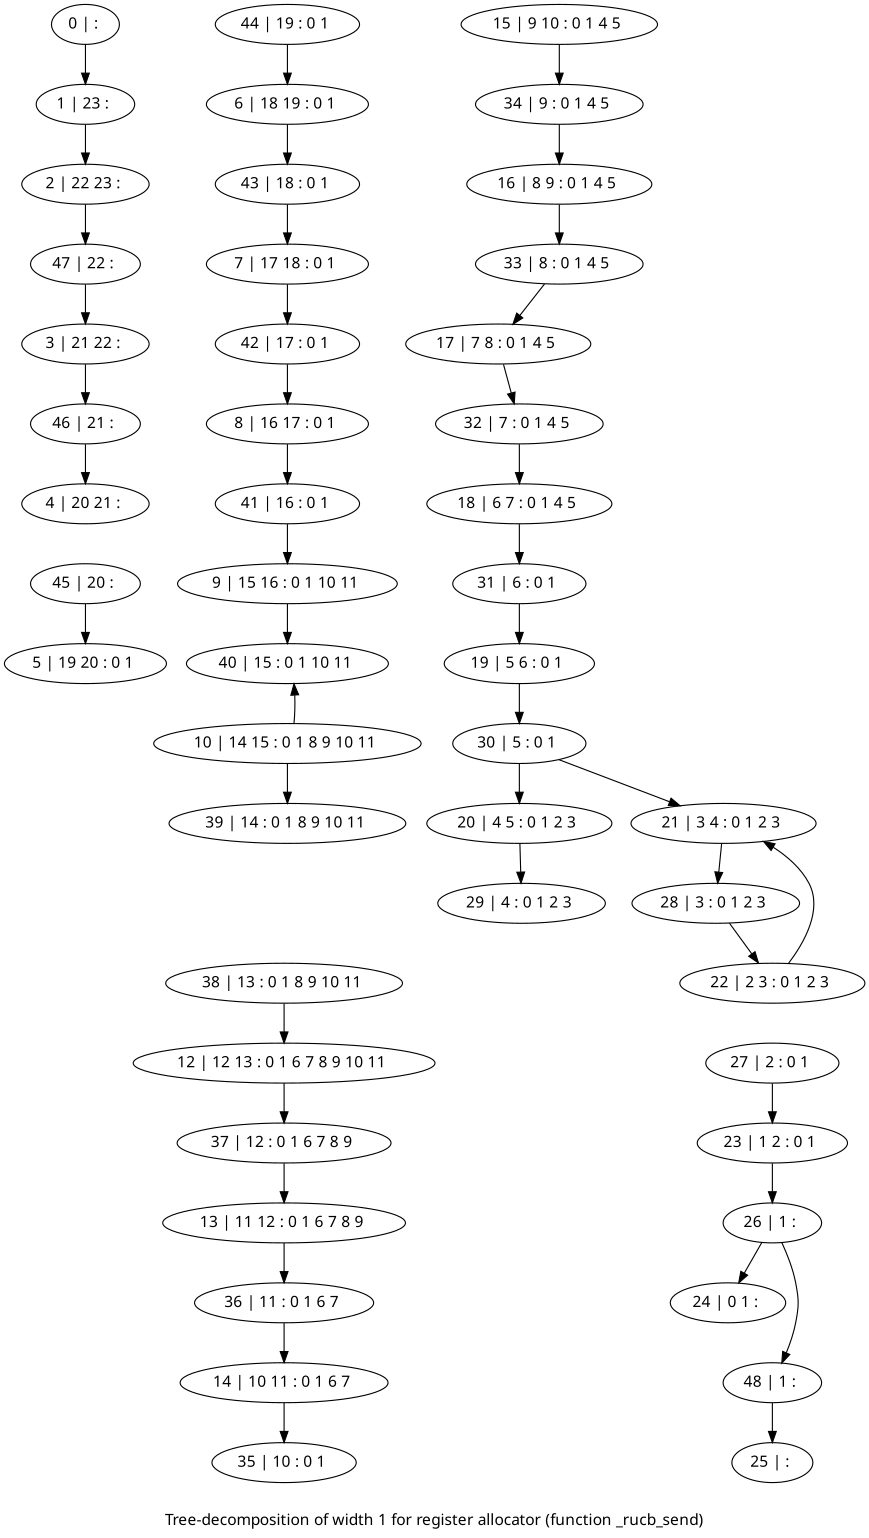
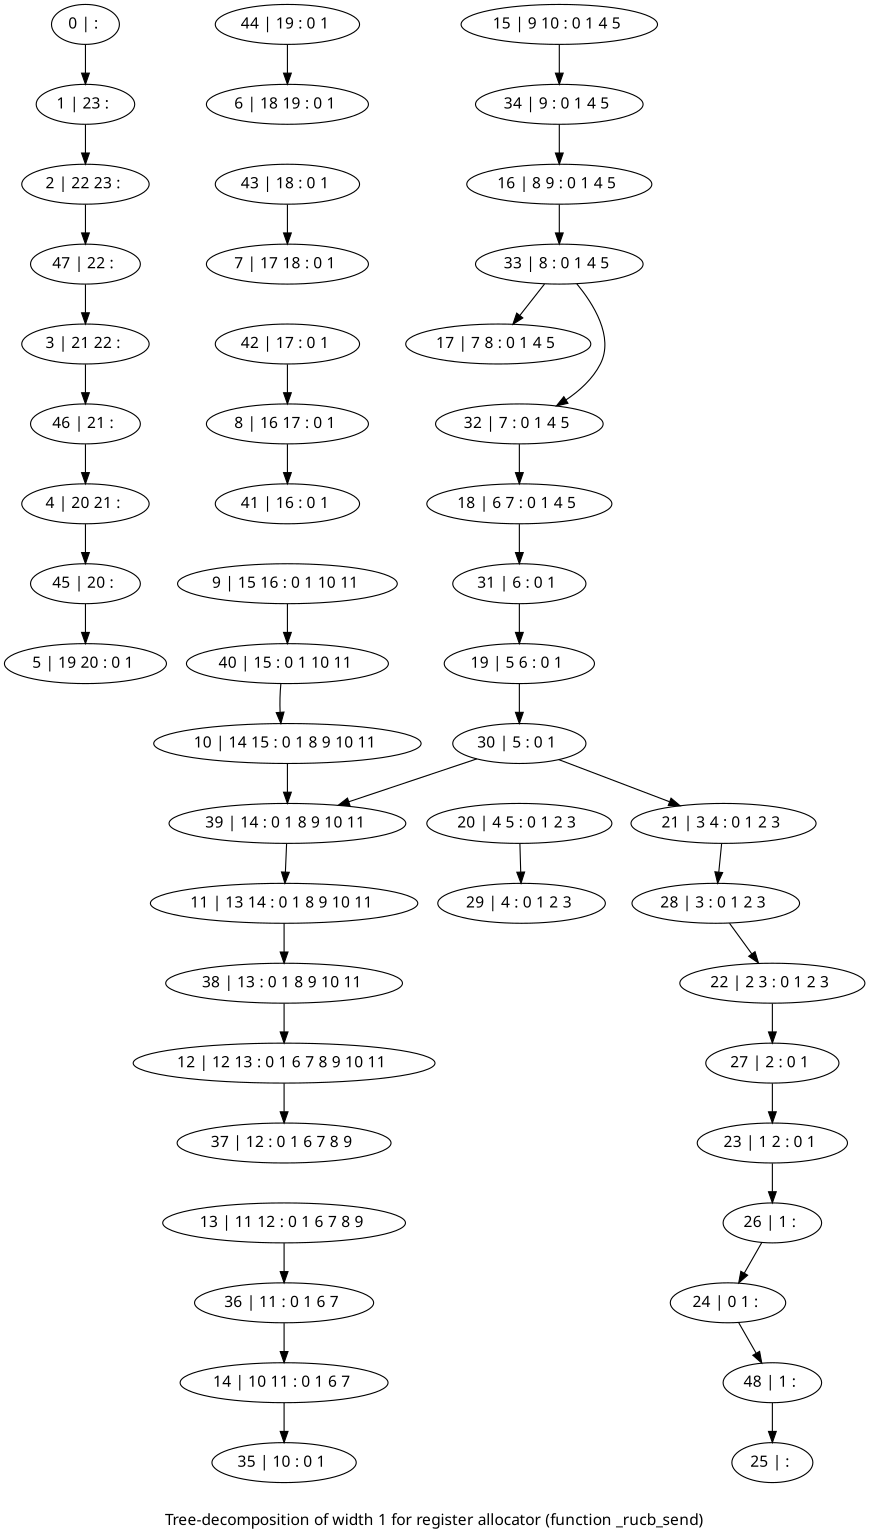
edge "6 | 18 19 : 0 1" -> "43 | 18 : 0 1": removed
edge "7 | 17 18 : 0 1" -> "42 | 17 : 0 1": removed
edge "17 | 7 8 : 0 1 4 5" -> "32 | 7 : 0 1 4 5": now "33 | 8 : 0 1 4 5" -> "32 | 7 : 0 1 4 5"
edge "4 | 20 21 :" -> "45 | 20 :": added
edge "41 | 16 : 0 1" -> "9 | 15 16 : 0 1 10 11": removed
edge "10 | 14 15 : 0 1 8 9 10 11" -> "40 | 15 : 0 1 10 11": reversed
edge "30 | 5 : 0 1" -> "20 | 4 5 : 0 1 2 3": now "30 | 5 : 0 1" -> "39 | 14 : 0 1 8 9 10 11"
edge "22 | 2 3 : 0 1 2 3" -> "21 | 3 4 : 0 1 2 3": now "22 | 2 3 : 0 1 2 3" -> "27 | 2 : 0 1"
node "11 | 13 14 : 0 1 8 9 10 11": added
edge "37 | 12 : 0 1 6 7 8 9" -> "13 | 11 12 : 0 1 6 7 8 9": removed
edge "26 | 1 :" -> "48 | 1 :": now "24 | 0 1 :" -> "48 | 1 :"
